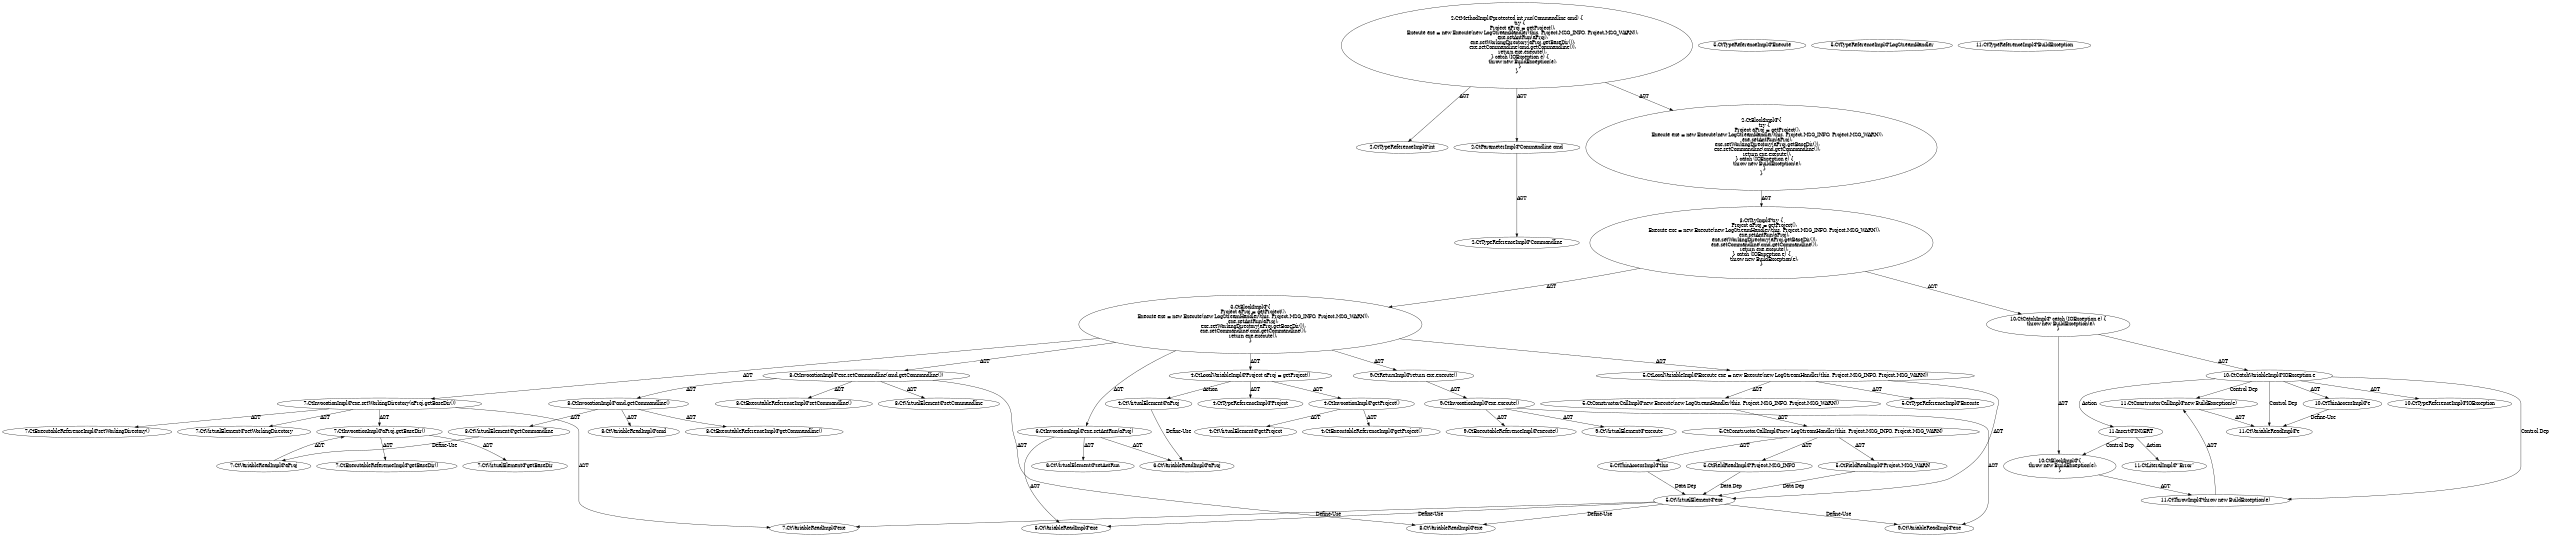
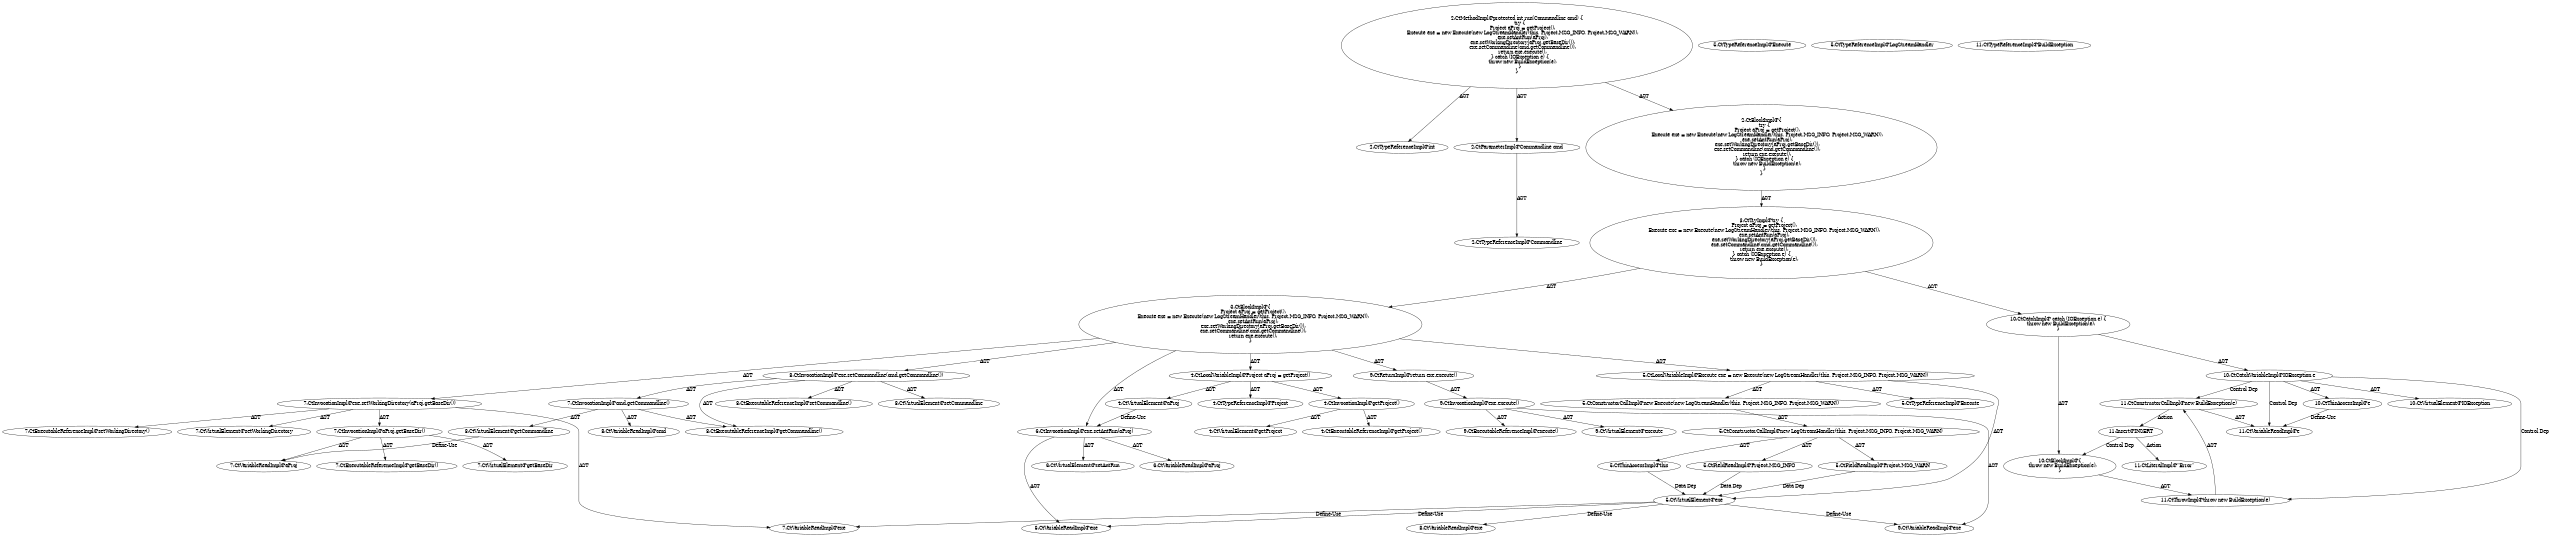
edge "10:CtCatchVariableImpl@IOException e" -> "11:Insert@INSERT": now "11:CtConstructorCallImpl@new BuildException(e)" -> "11:Insert@INSERT"
edge "4:CtLocalVariableImpl@Project aProj = getProject()" -> "4:CtVirtualElement@aProj": label "Action" -> "AST"
node "8:CtInvocationImpl@cmd.getCommandline()": label "8:CtInvocationImpl@cmd.getCommandline()" -> "7:CtInvocationImpl@cmd.getCommandline()"
node "10:CtTypeReferenceImpl@IOException": label "10:CtTypeReferenceImpl@IOException" -> "10:CtVirtualElement@IOException"
edge "4:CtVirtualElement@aProj" -> "6:CtVariableReadImpl@aProj": now "4:CtVirtualElement@aProj" -> "6:CtInvocationImpl@exe.setAntRun(aProj)"
edge "7:CtVariableReadImpl@aProj" -> "7:CtInvocationImpl@aProj.getBaseDir()": reversed
edge "8:CtInvocationImpl@exe.setCommandline(cmd.getCommandline())" -> "8:CtVariableReadImpl@exe": now "8:CtInvocationImpl@exe.setCommandline(cmd.getCommandline())" -> "8:CtExecutableReferenceImpl@getCommandline()"
